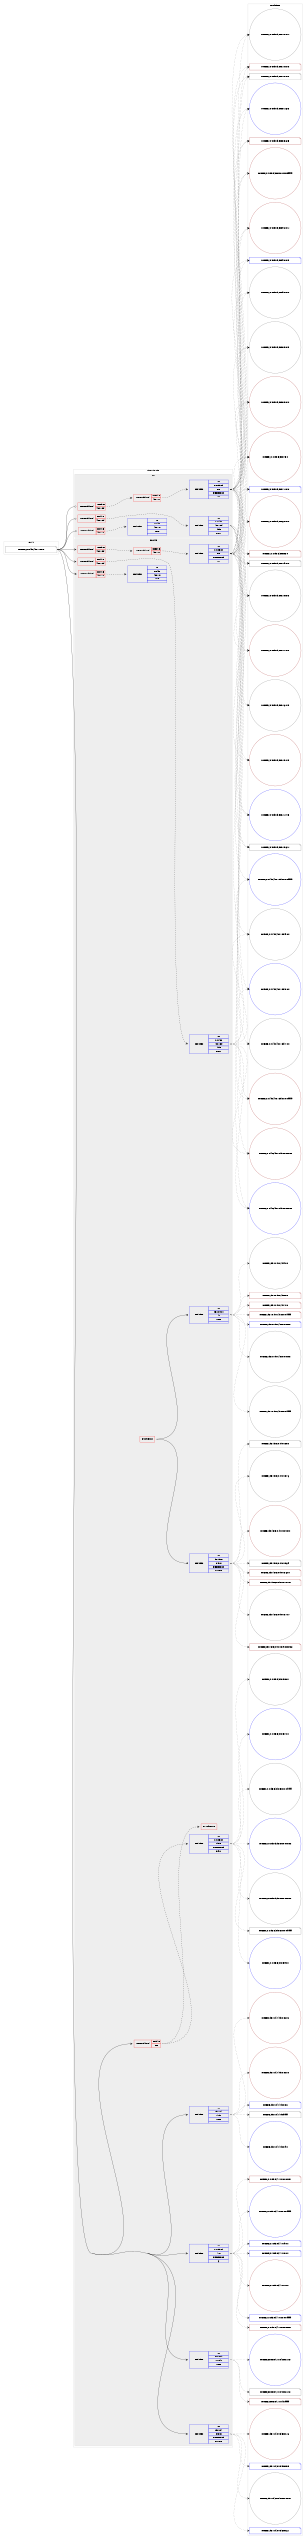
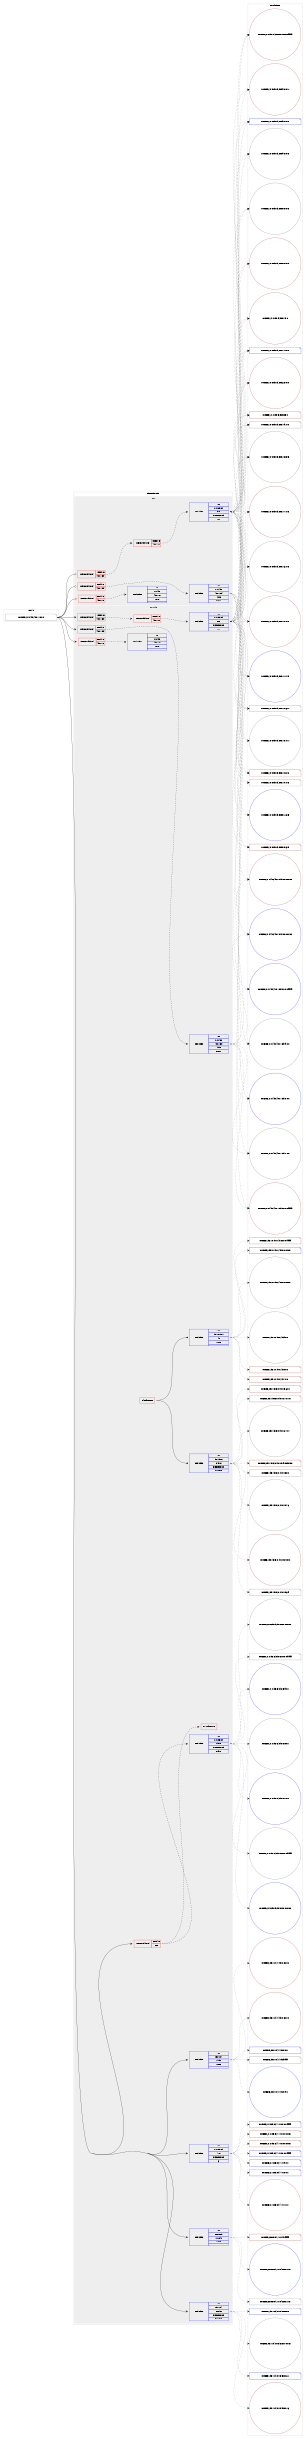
node "portage://dev-python/lit-10.0.0.9999": removed
node "portage://sys-devel/llvm-10.0.0.9999": shape circle -> note
